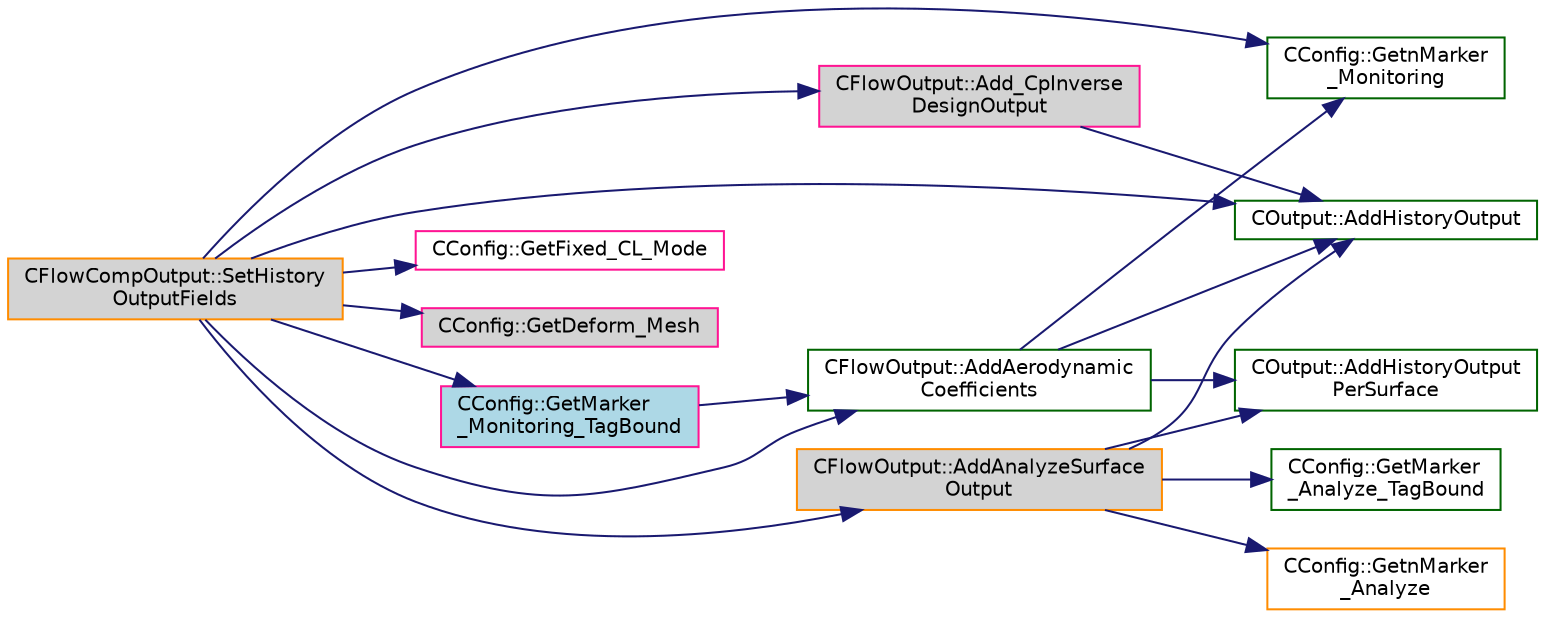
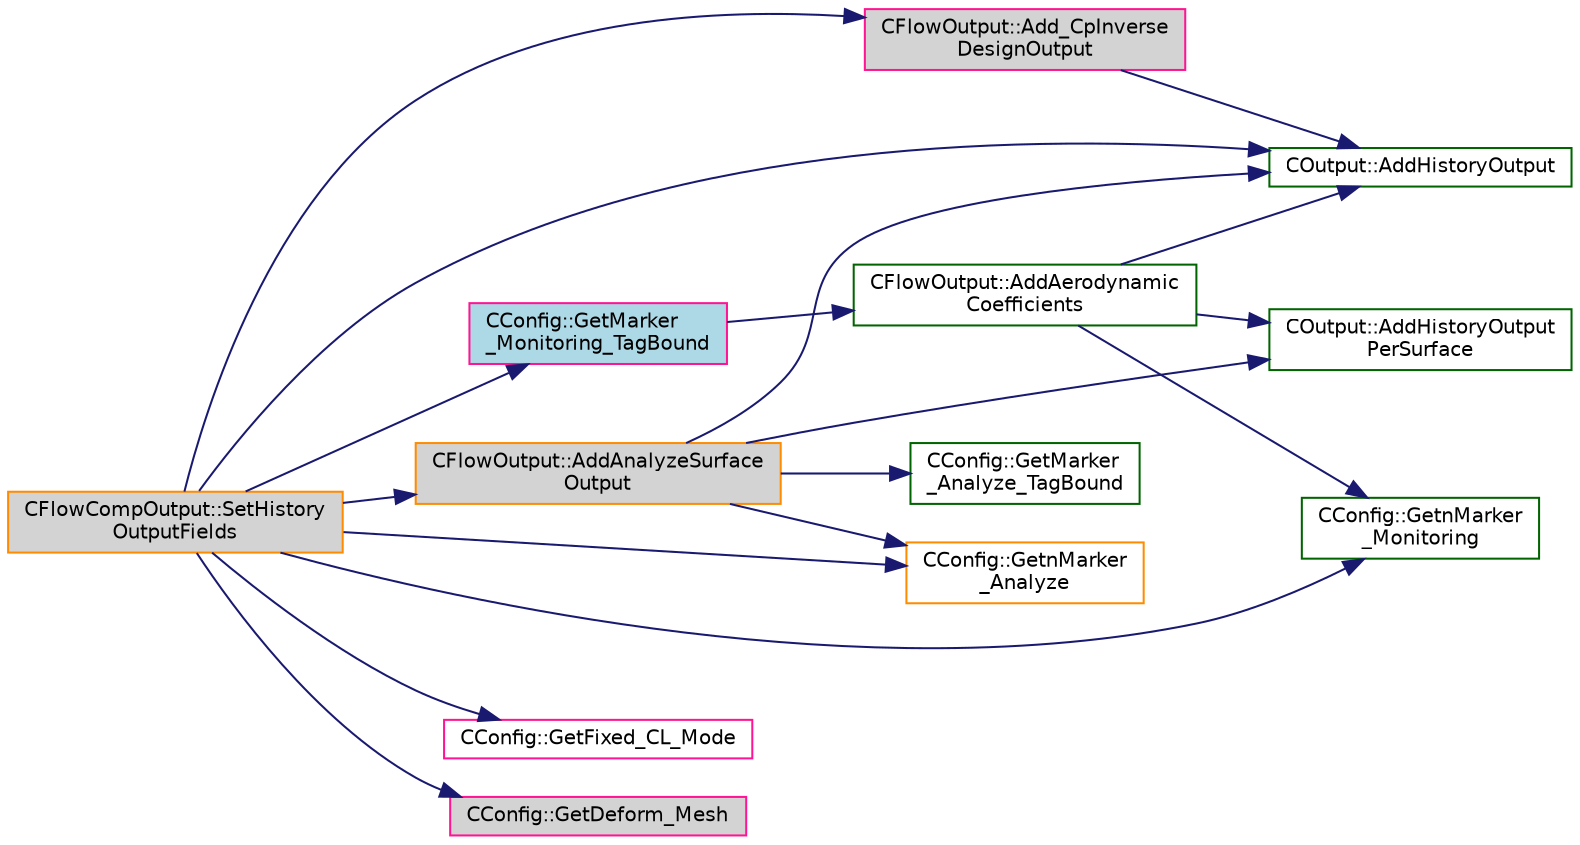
edge "CFlowCompOutput::SetHistory OutputFields" -> "CFlowOutput::AddAerodynamic Coefficients": now "CFlowCompOutput::SetHistory OutputFields" -> "CConfig::GetnMarker _Analyze"
